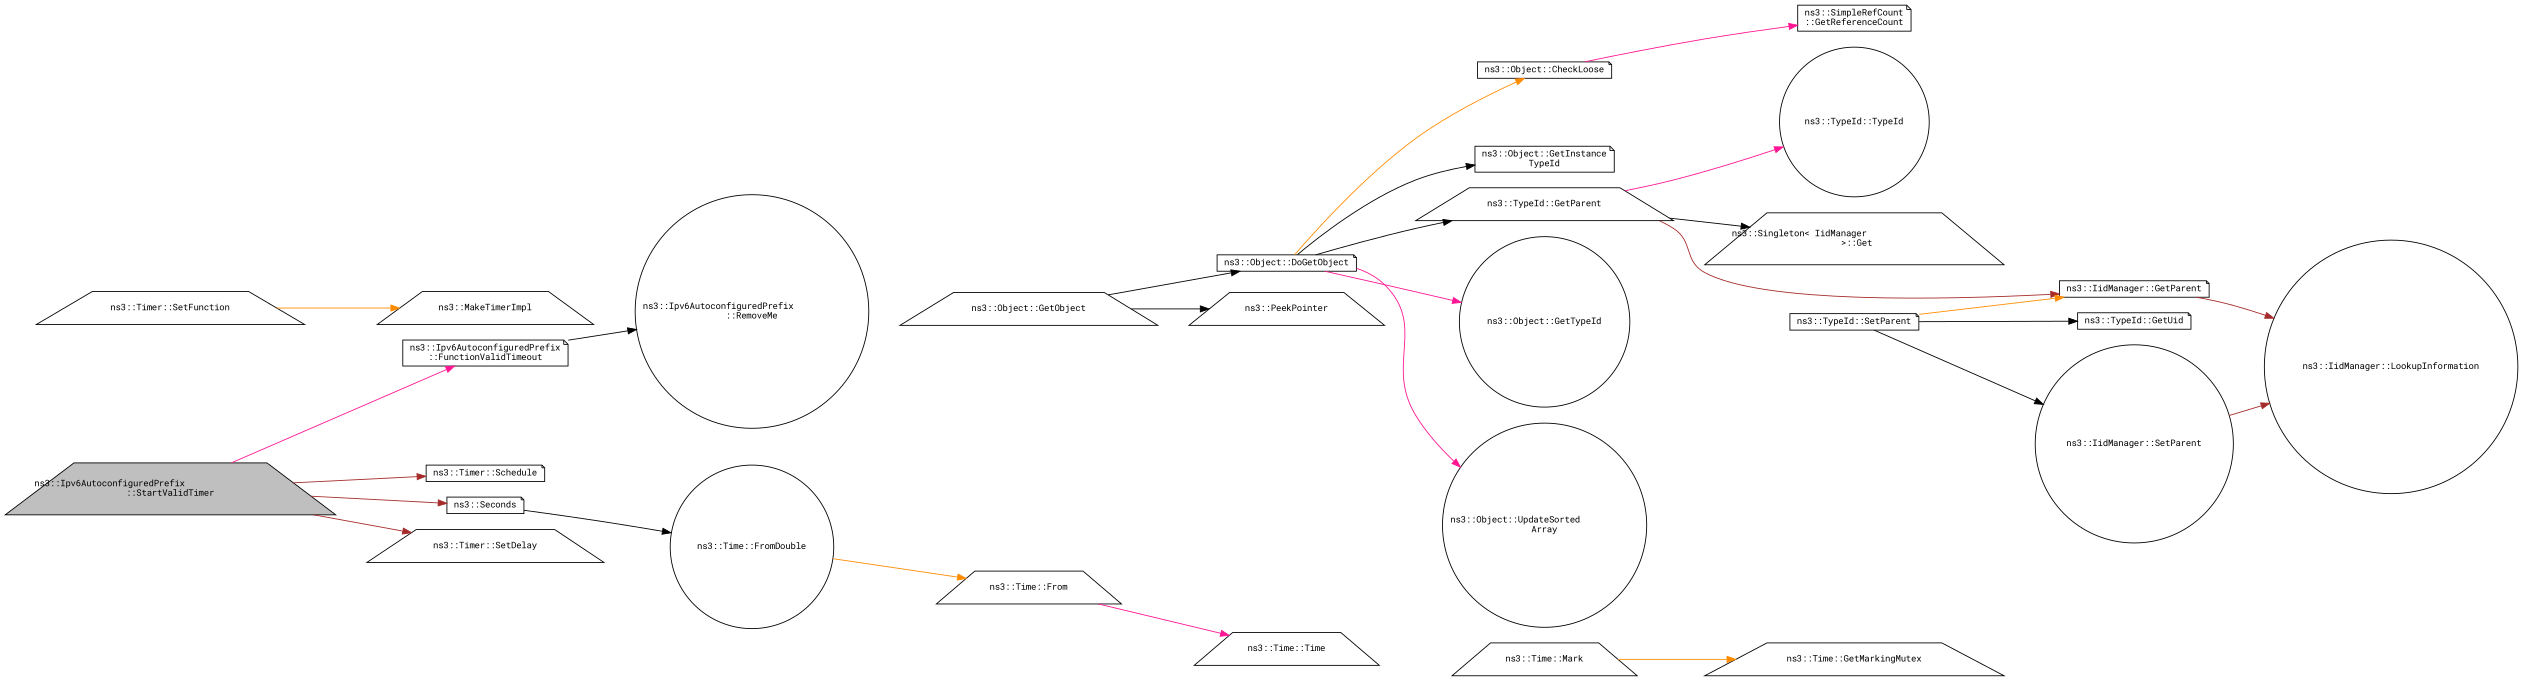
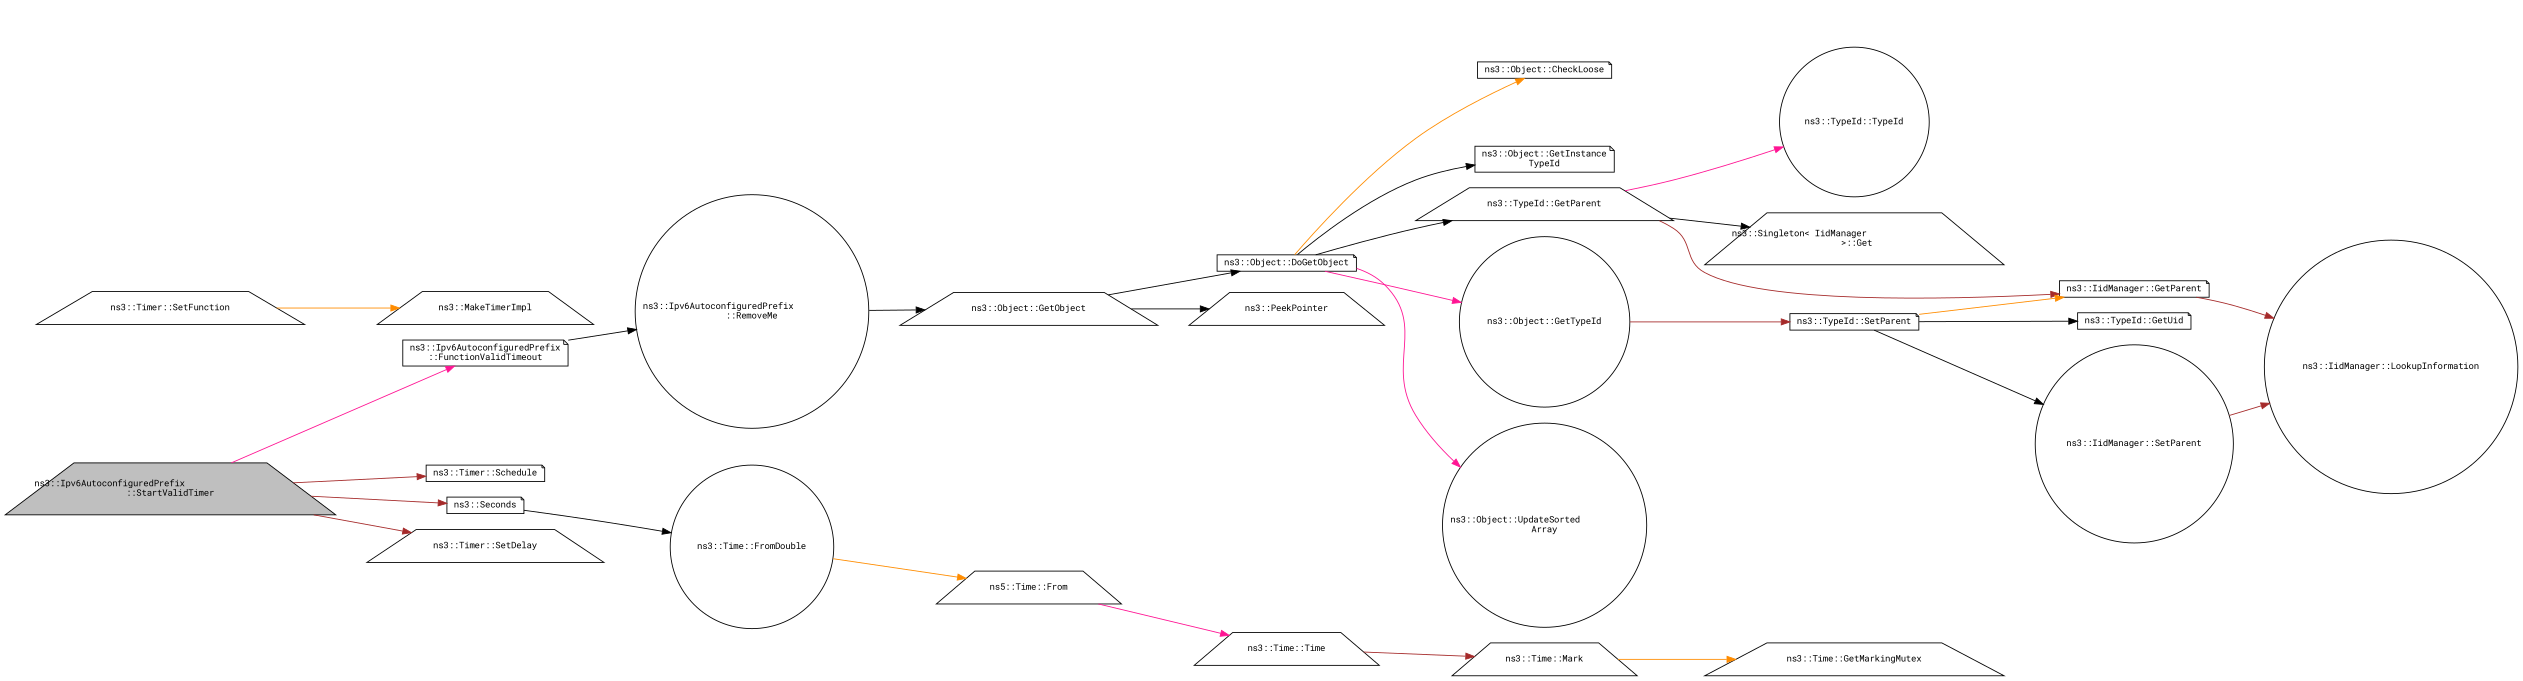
node "ns3::SimpleRefCount ::GetReferenceCount": removed
edge "ns3::Ipv6AutoconfiguredPrefix ::RemoveMe" -> "ns3::Object::GetObject": added
edge "ns3::Object::GetTypeId" -> "ns3::TypeId::SetParent": added
node "ns3::Time::From": label "ns3::Time::From" -> "ns5::Time::From"
edge "ns3::Time::Time" -> "ns3::Time::Mark": added
